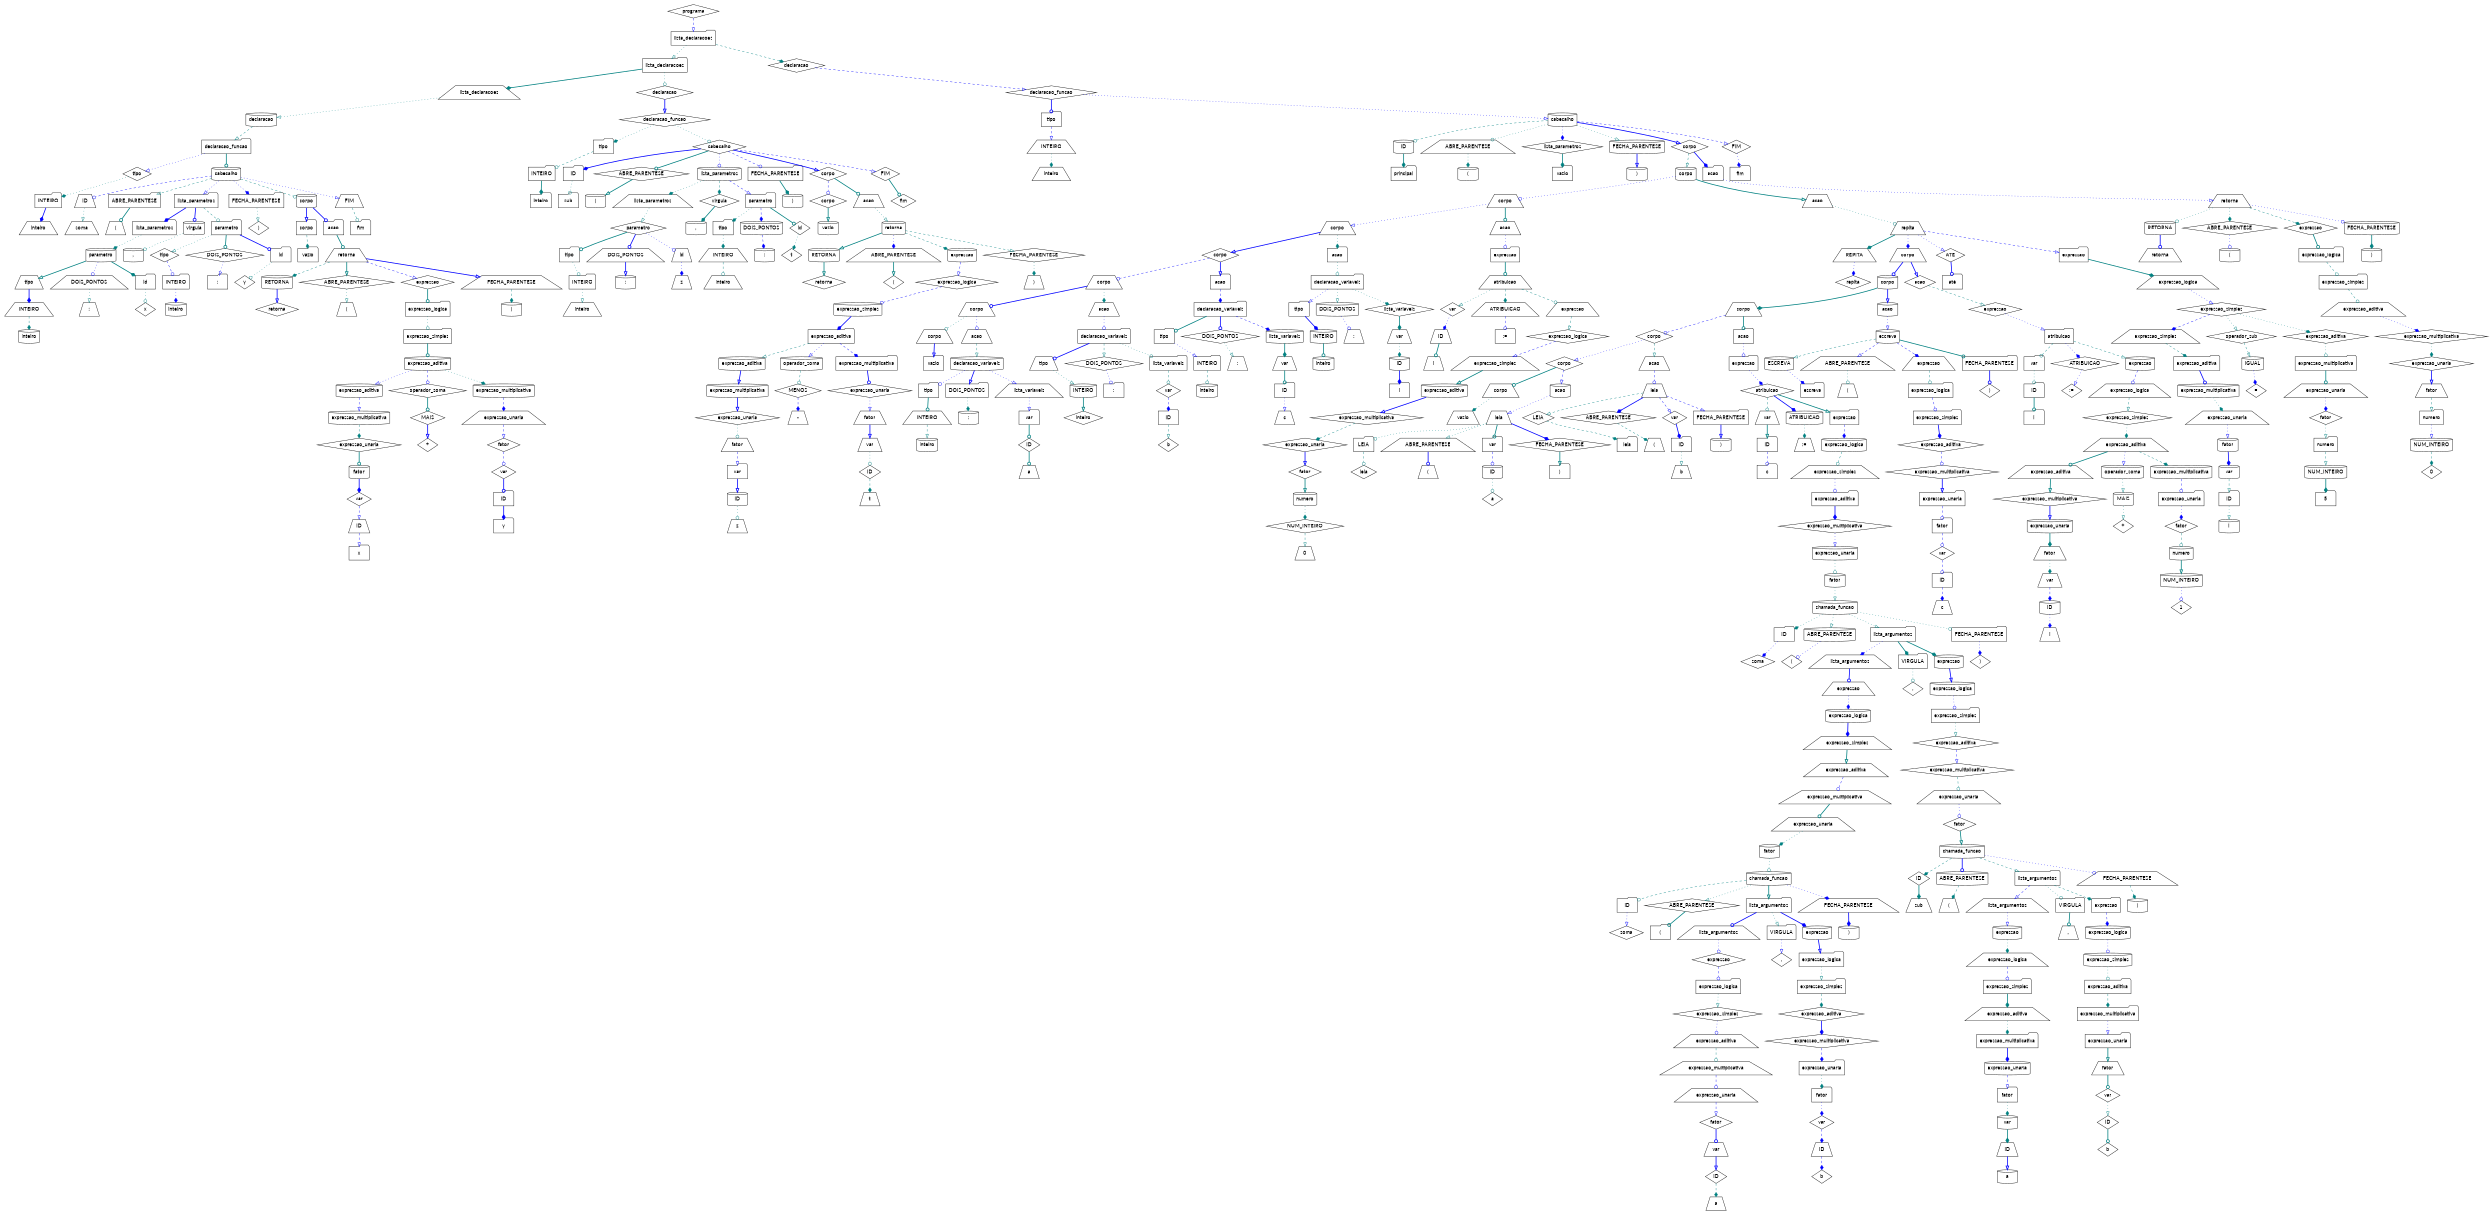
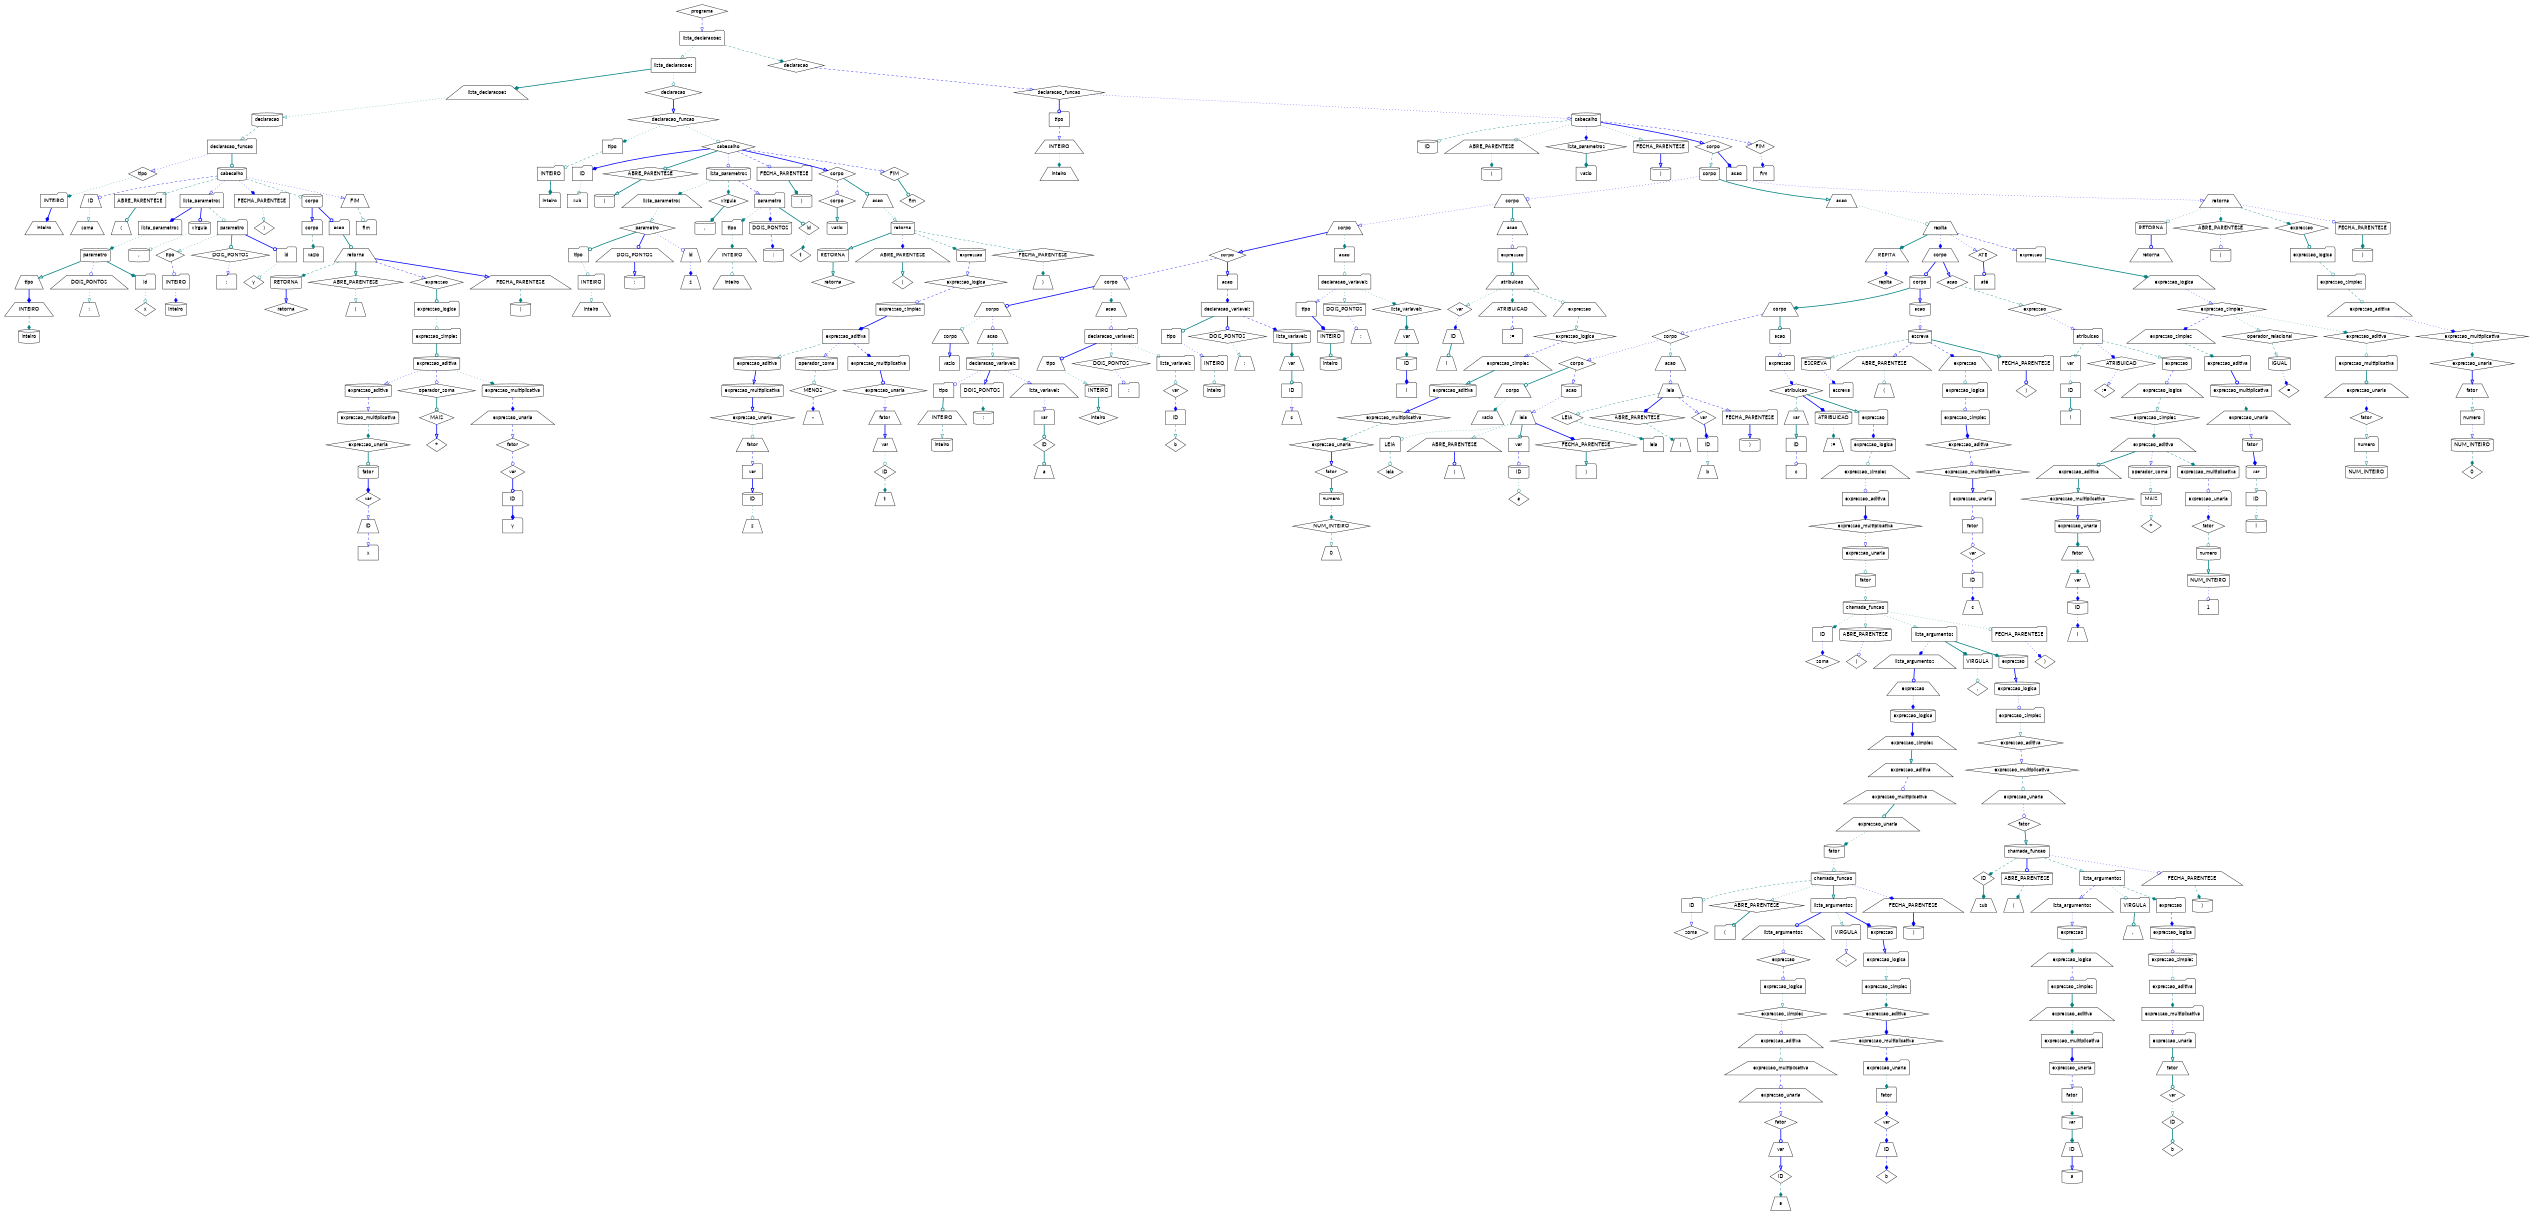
node "principal": removed
node "operador_sub": label "operador_sub" -> "operador_relacional"
node "5": removed
node "1": shape diamond -> folder
